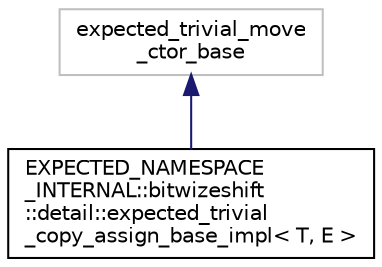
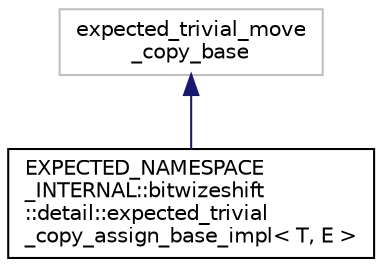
node "expected_trivial_move _ctor_base": label "expected_trivial_move _ctor_base" -> "expected_trivial_move _copy_base"
